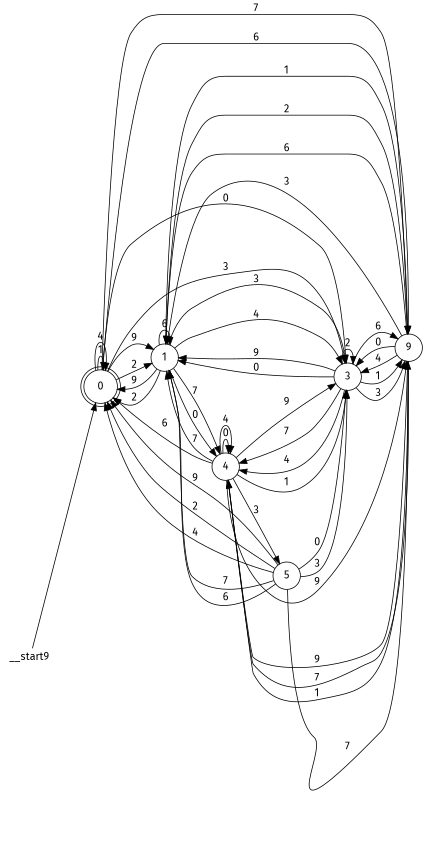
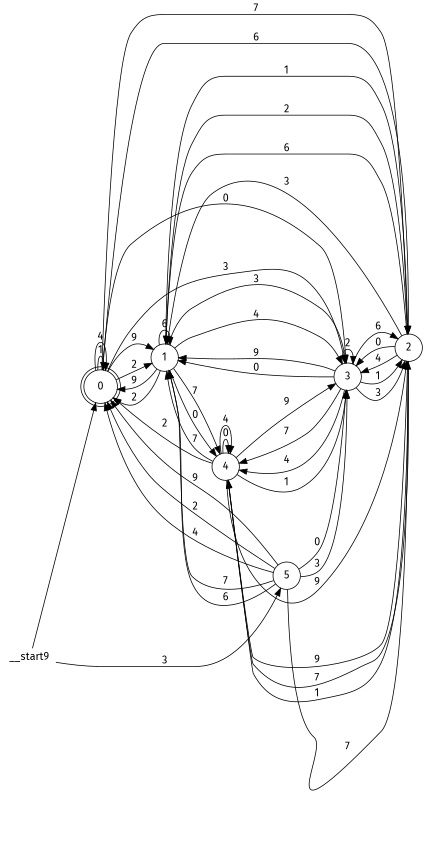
node "9": label "9" -> "2"
edge "4" -> "0": label "6" -> "2"
edge "4" -> "5": now "__start9" -> "5"
